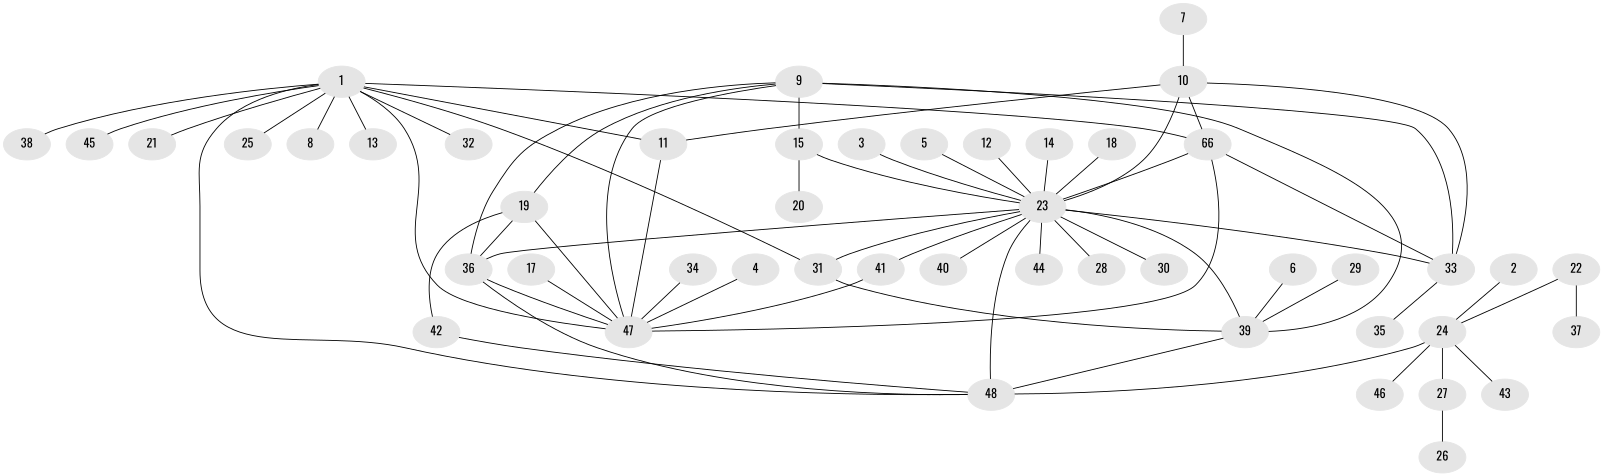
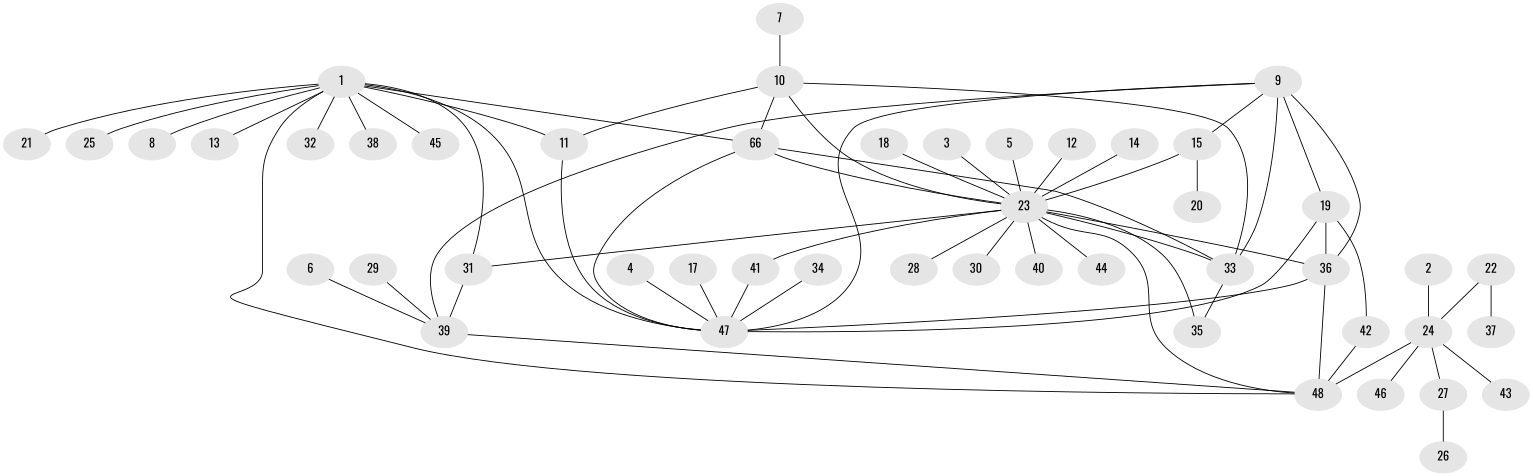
edge "23" -- "39": now "23" -- "35"
